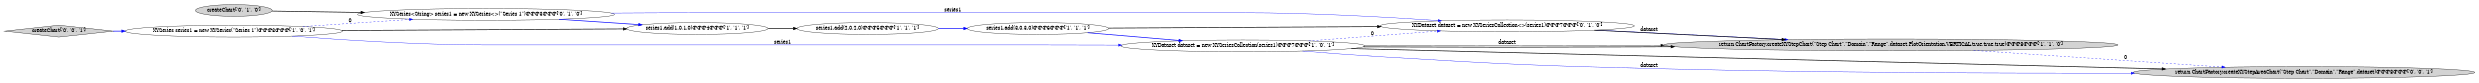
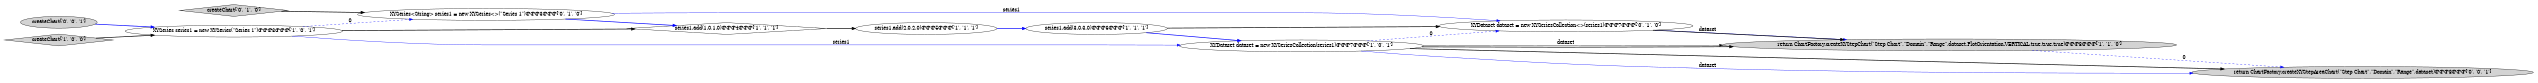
node "createChart['0', '1', '0']": shape ellipse -> diamond
node "series1.add(1.0,1.0)@@@4@@@['1', '1', '1']": shape ellipse -> diamond
node "createChart['0', '0', '1']": shape diamond -> ellipse
node "createChart['1', '0', '0']": added
